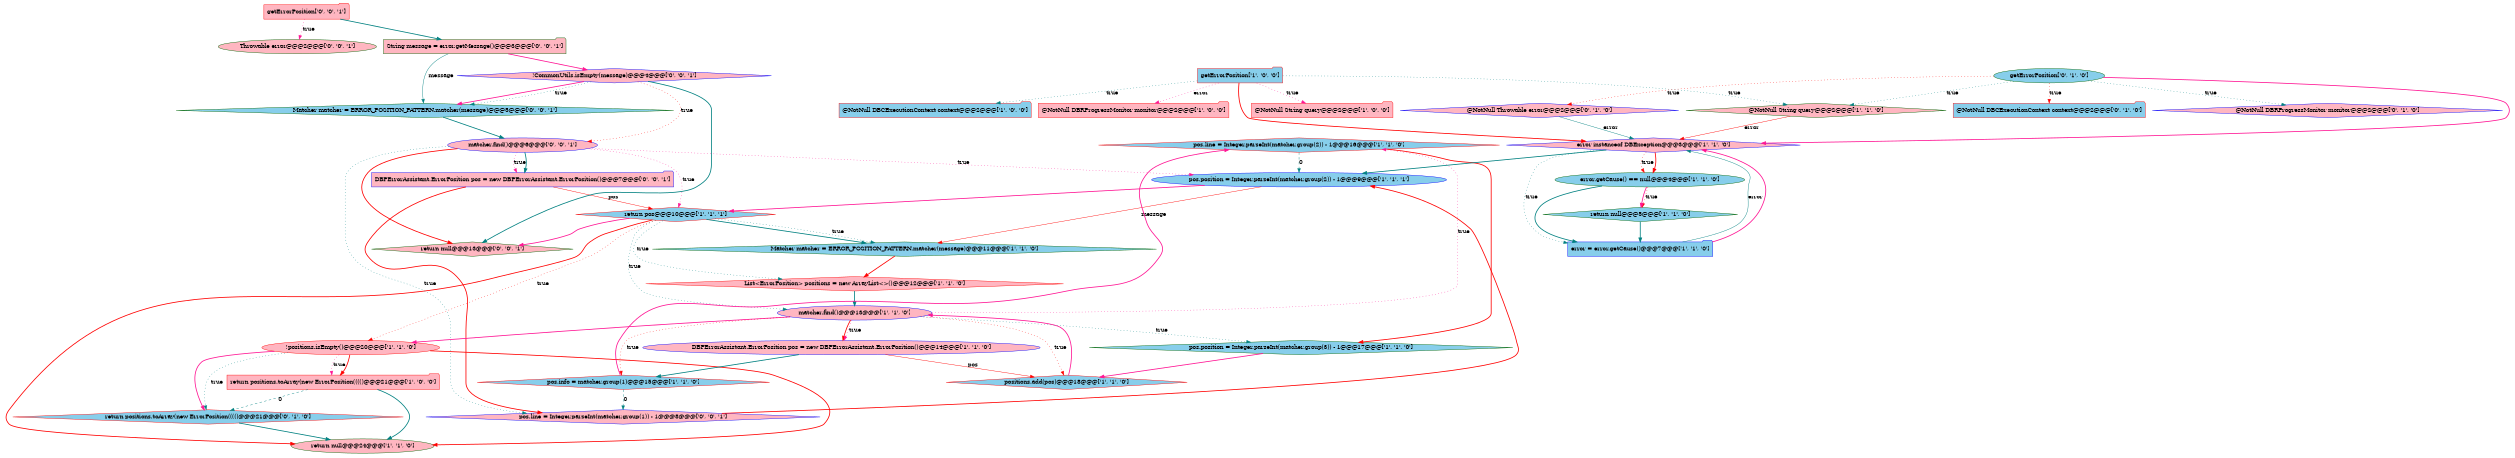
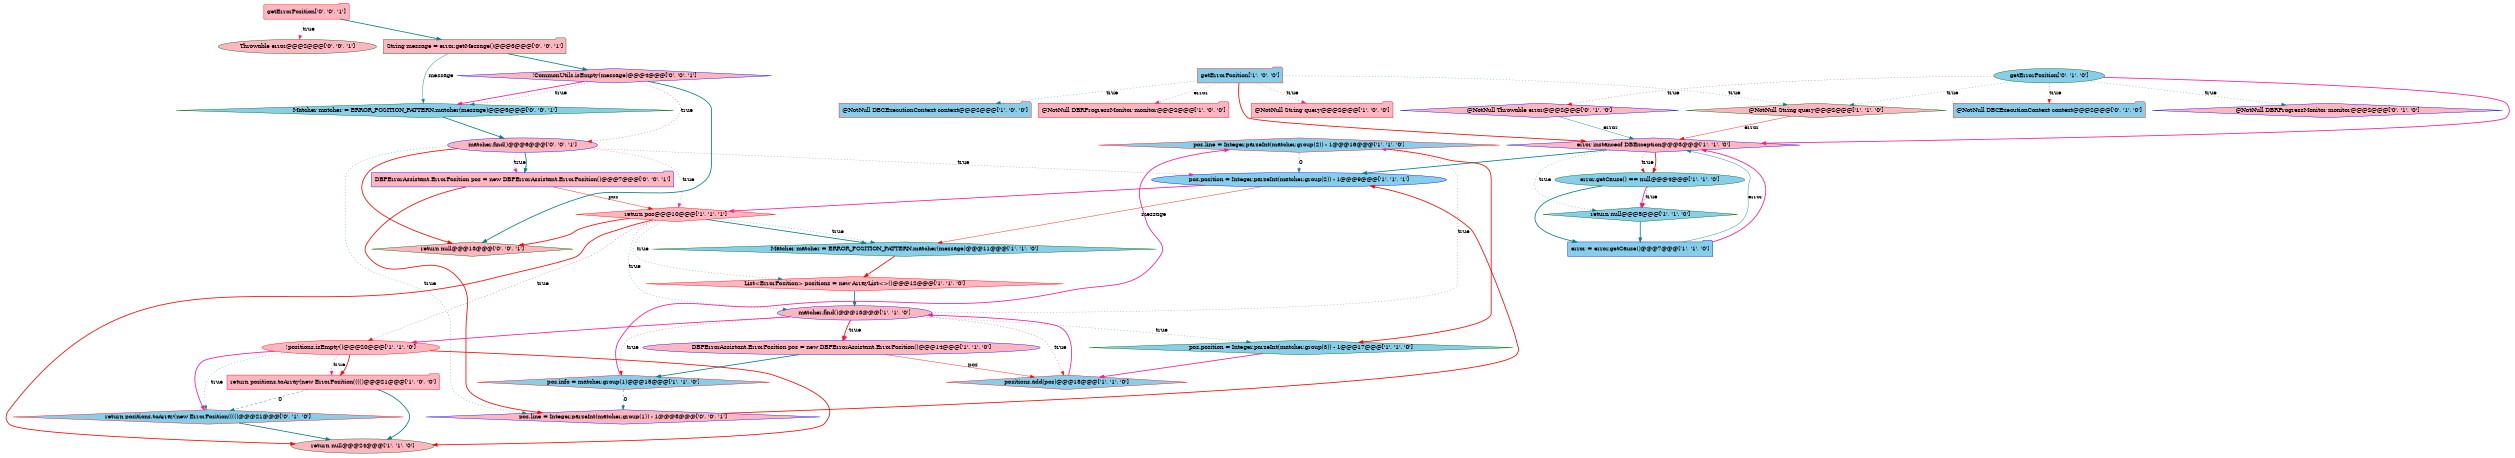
edge "String message = error.getMessage()@@@3@@@['0', '0', '1']" -> "!CommonUtils.isEmpty(message)@@@4@@@['0', '0', '1']": color deeppink -> teal
edge "error instanceof DBException@@@3@@@['1', '1', '0']" -> "error = error.getCause()@@@7@@@['1', '1', '0']": now "error instanceof DBException@@@3@@@['1', '1', '0']" -> "return null@@@5@@@['1', '1', '0']"
node "return pos@@@10@@@['1', '1', '1']": fillcolor skyblue -> lightpink
edge "return pos@@@10@@@['1', '1', '1']" -> "return null@@@13@@@['0', '0', '1']": color deeppink -> red
